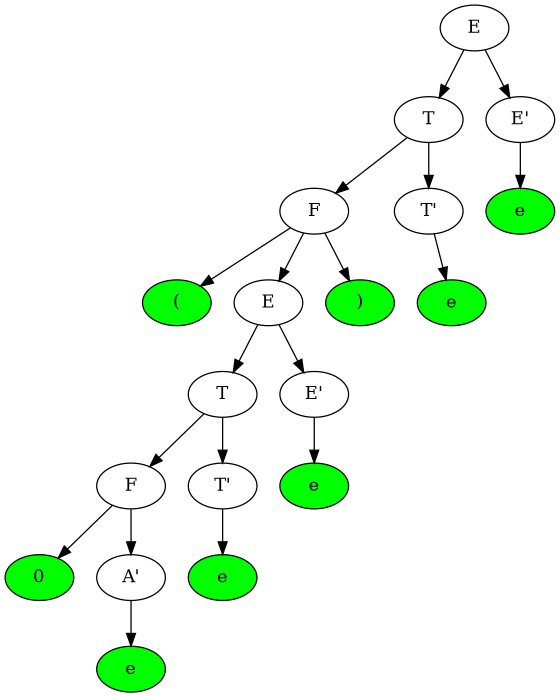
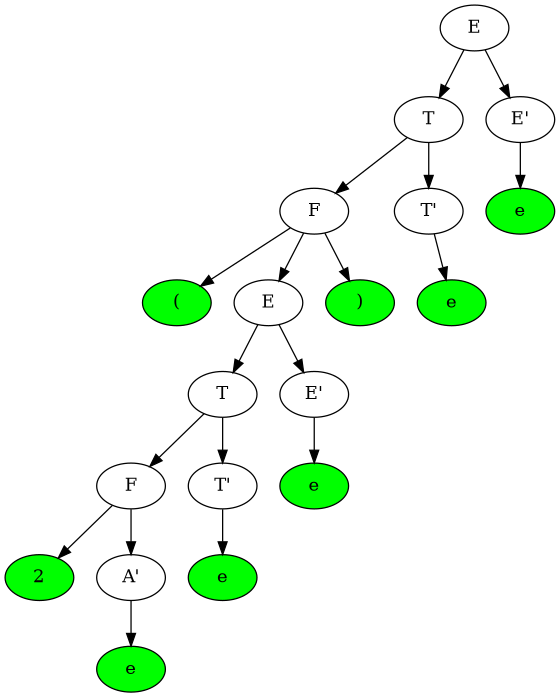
node "0": label "0" -> "2"
